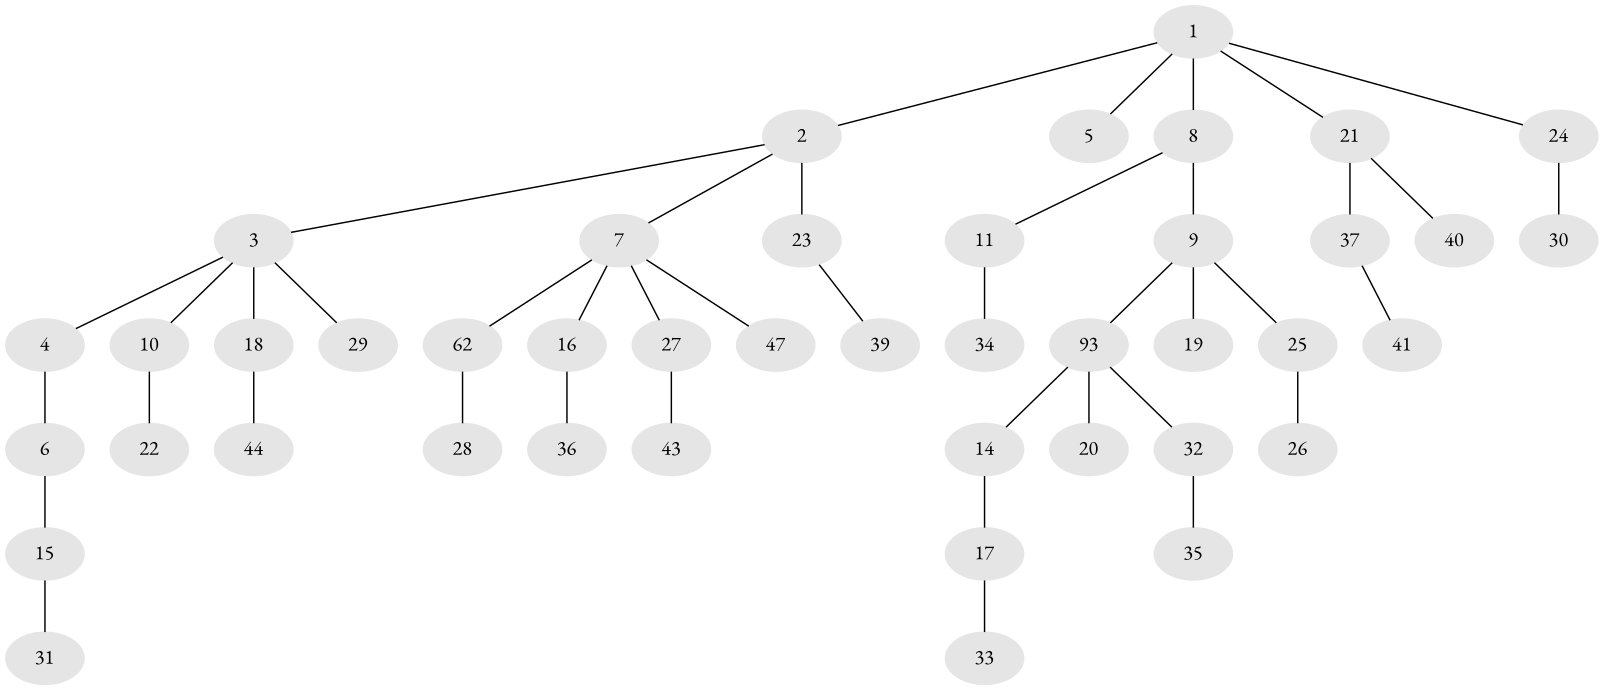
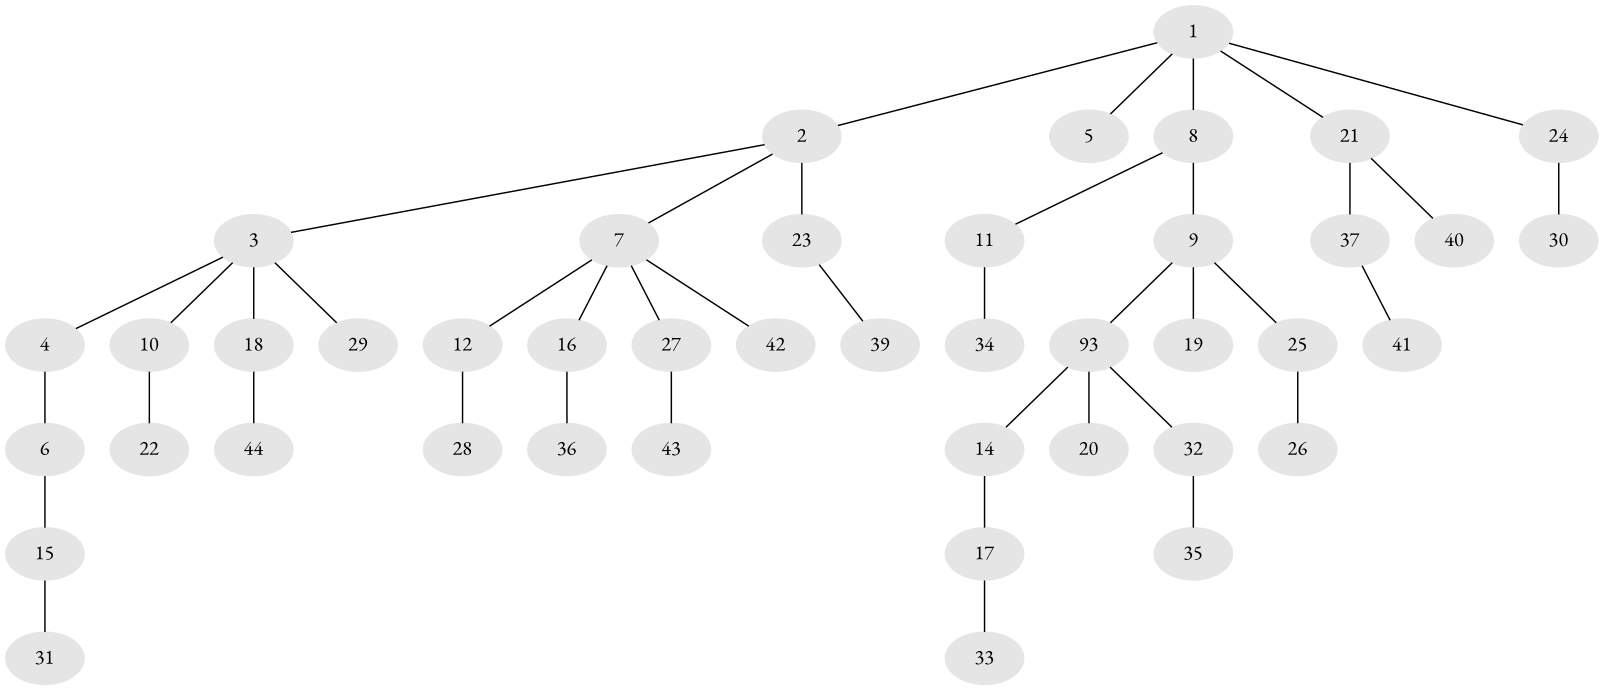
node "62": label "62" -> "12"
node "47": label "47" -> "42"
